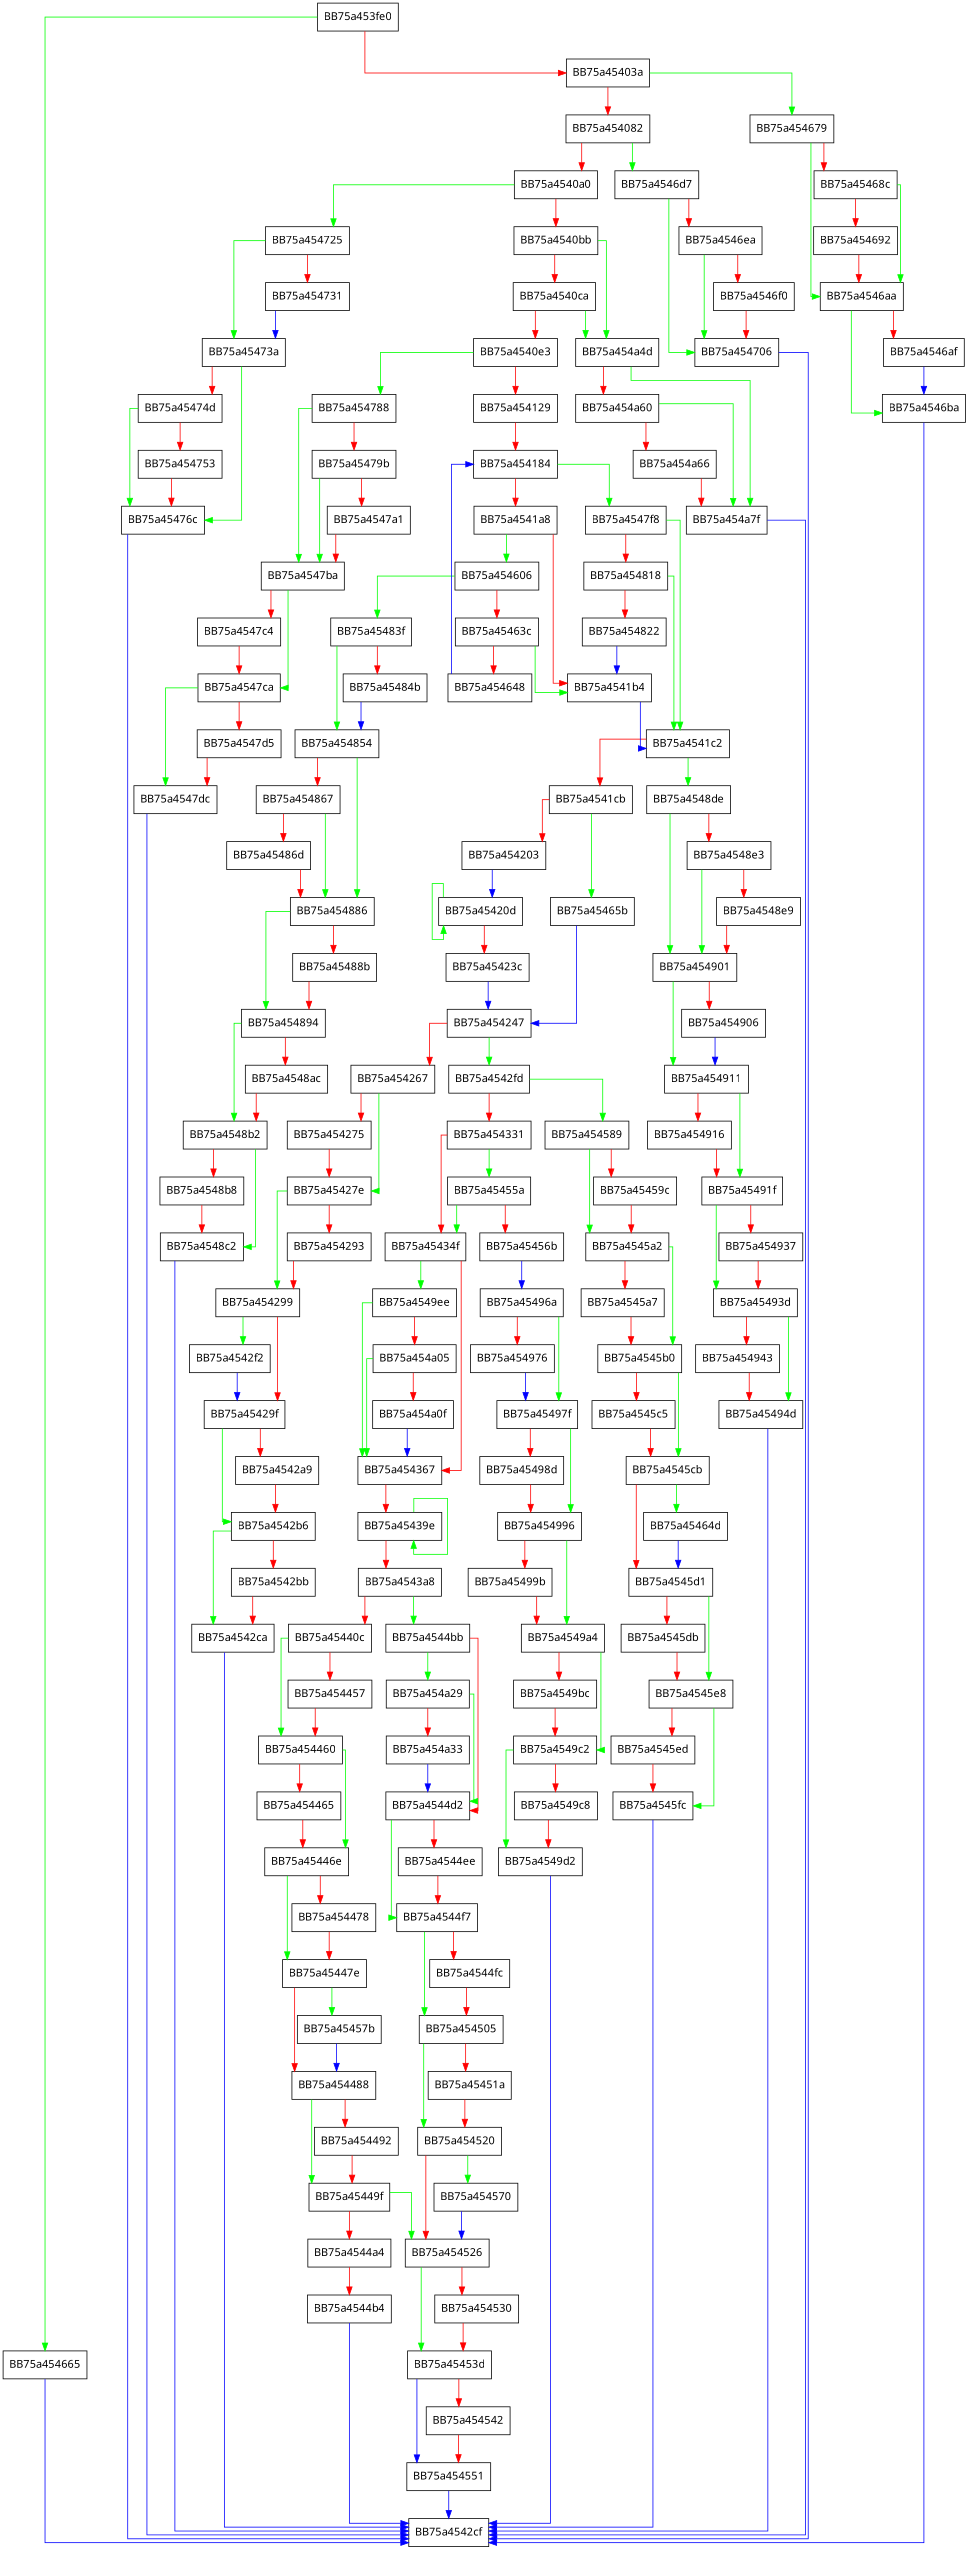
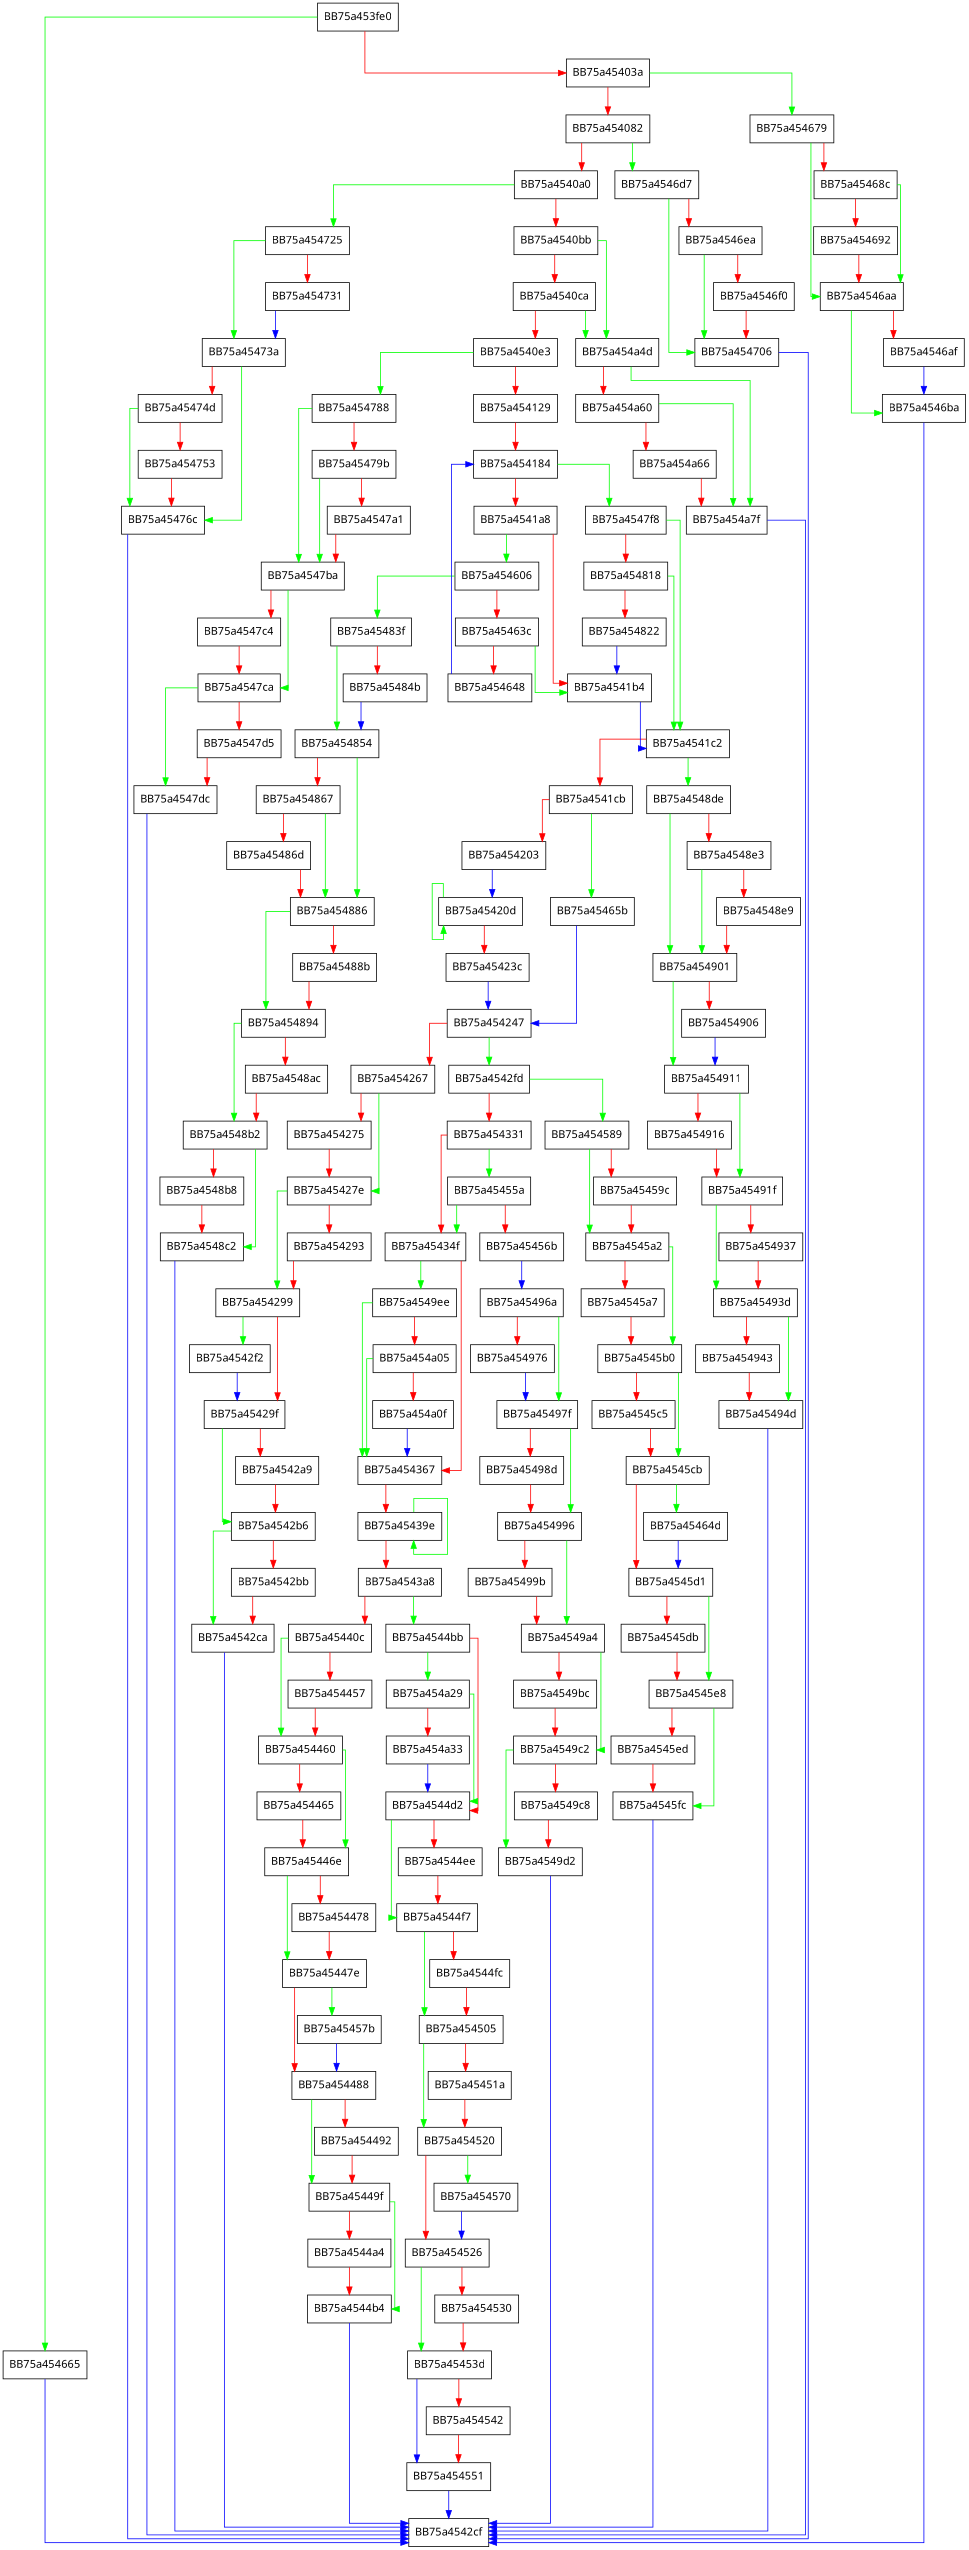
edge "BB75a45449f" -> "BB75a454526": now "BB75a45449f" -> "BB75a4544b4"
